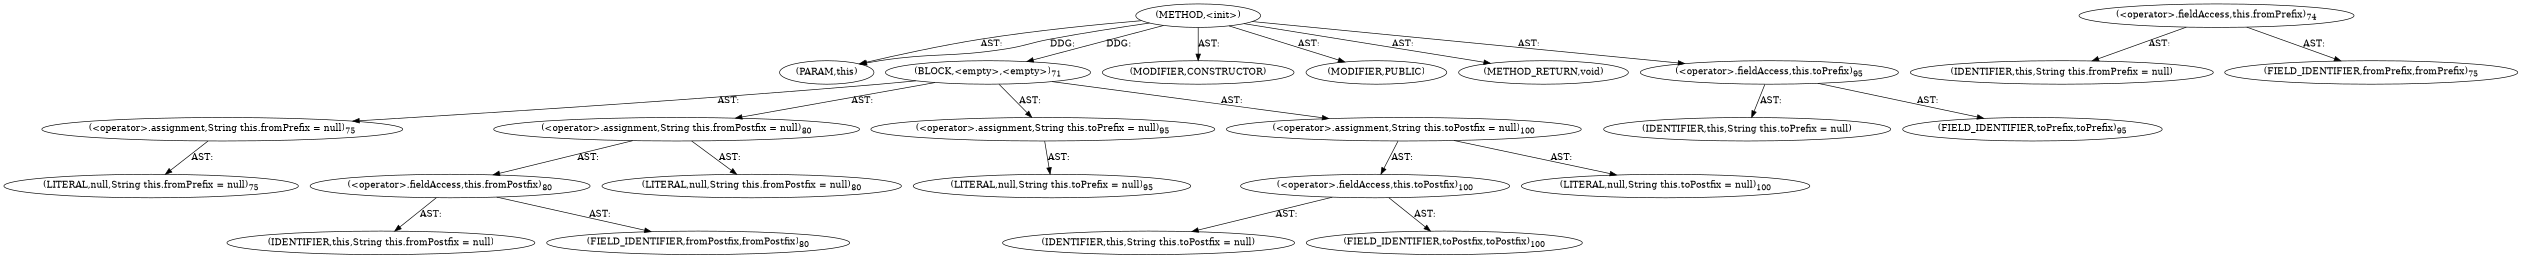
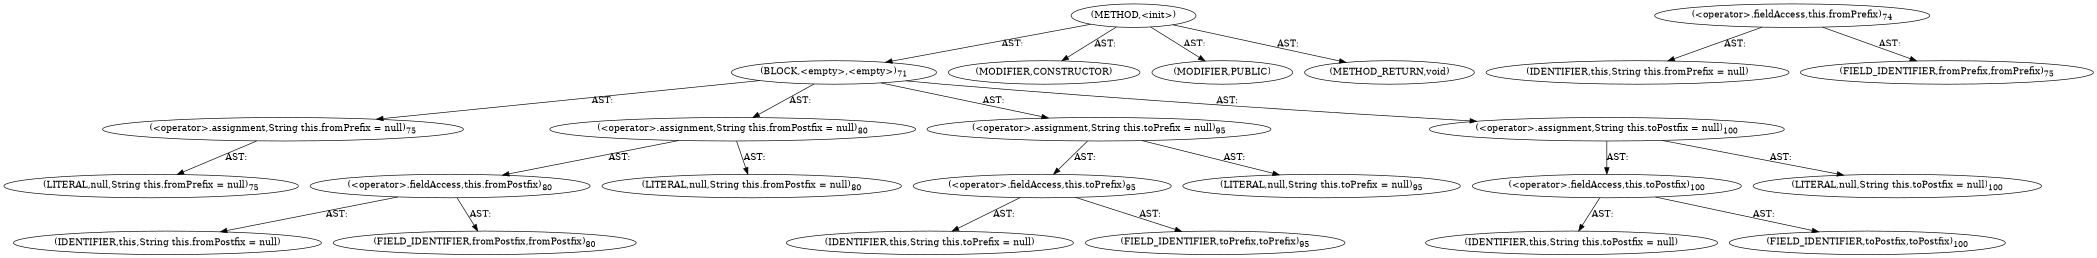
edge "(METHOD,<init>)" -> "(<operator>.fieldAccess,this.toPrefix)": now "(<operator>.assignment,String this.toPrefix = null)" -> "(<operator>.fieldAccess,this.toPrefix)"
edge "(METHOD,<init>)" -> "(BLOCK,<empty>,<empty>)": label "DDG: " -> "AST: "
node "(PARAM,this)": removed
